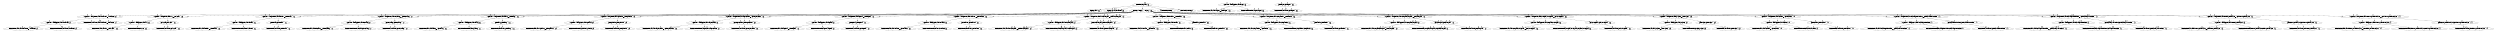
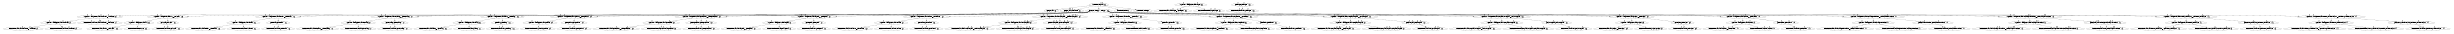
node "(IDENTIFIER,this,this.optimize = getOptimize())": removed
